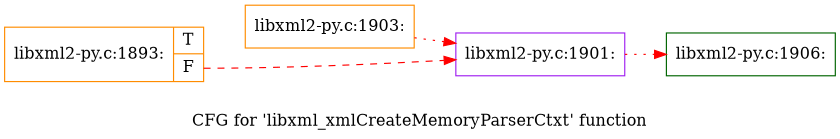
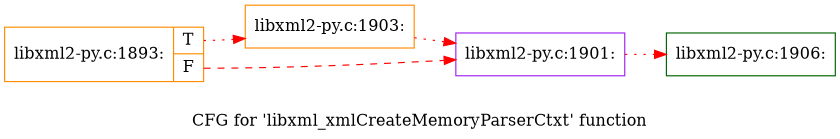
edge "libxml2-py.c:1893:" -> "libxml2-py.c:1903:": added
